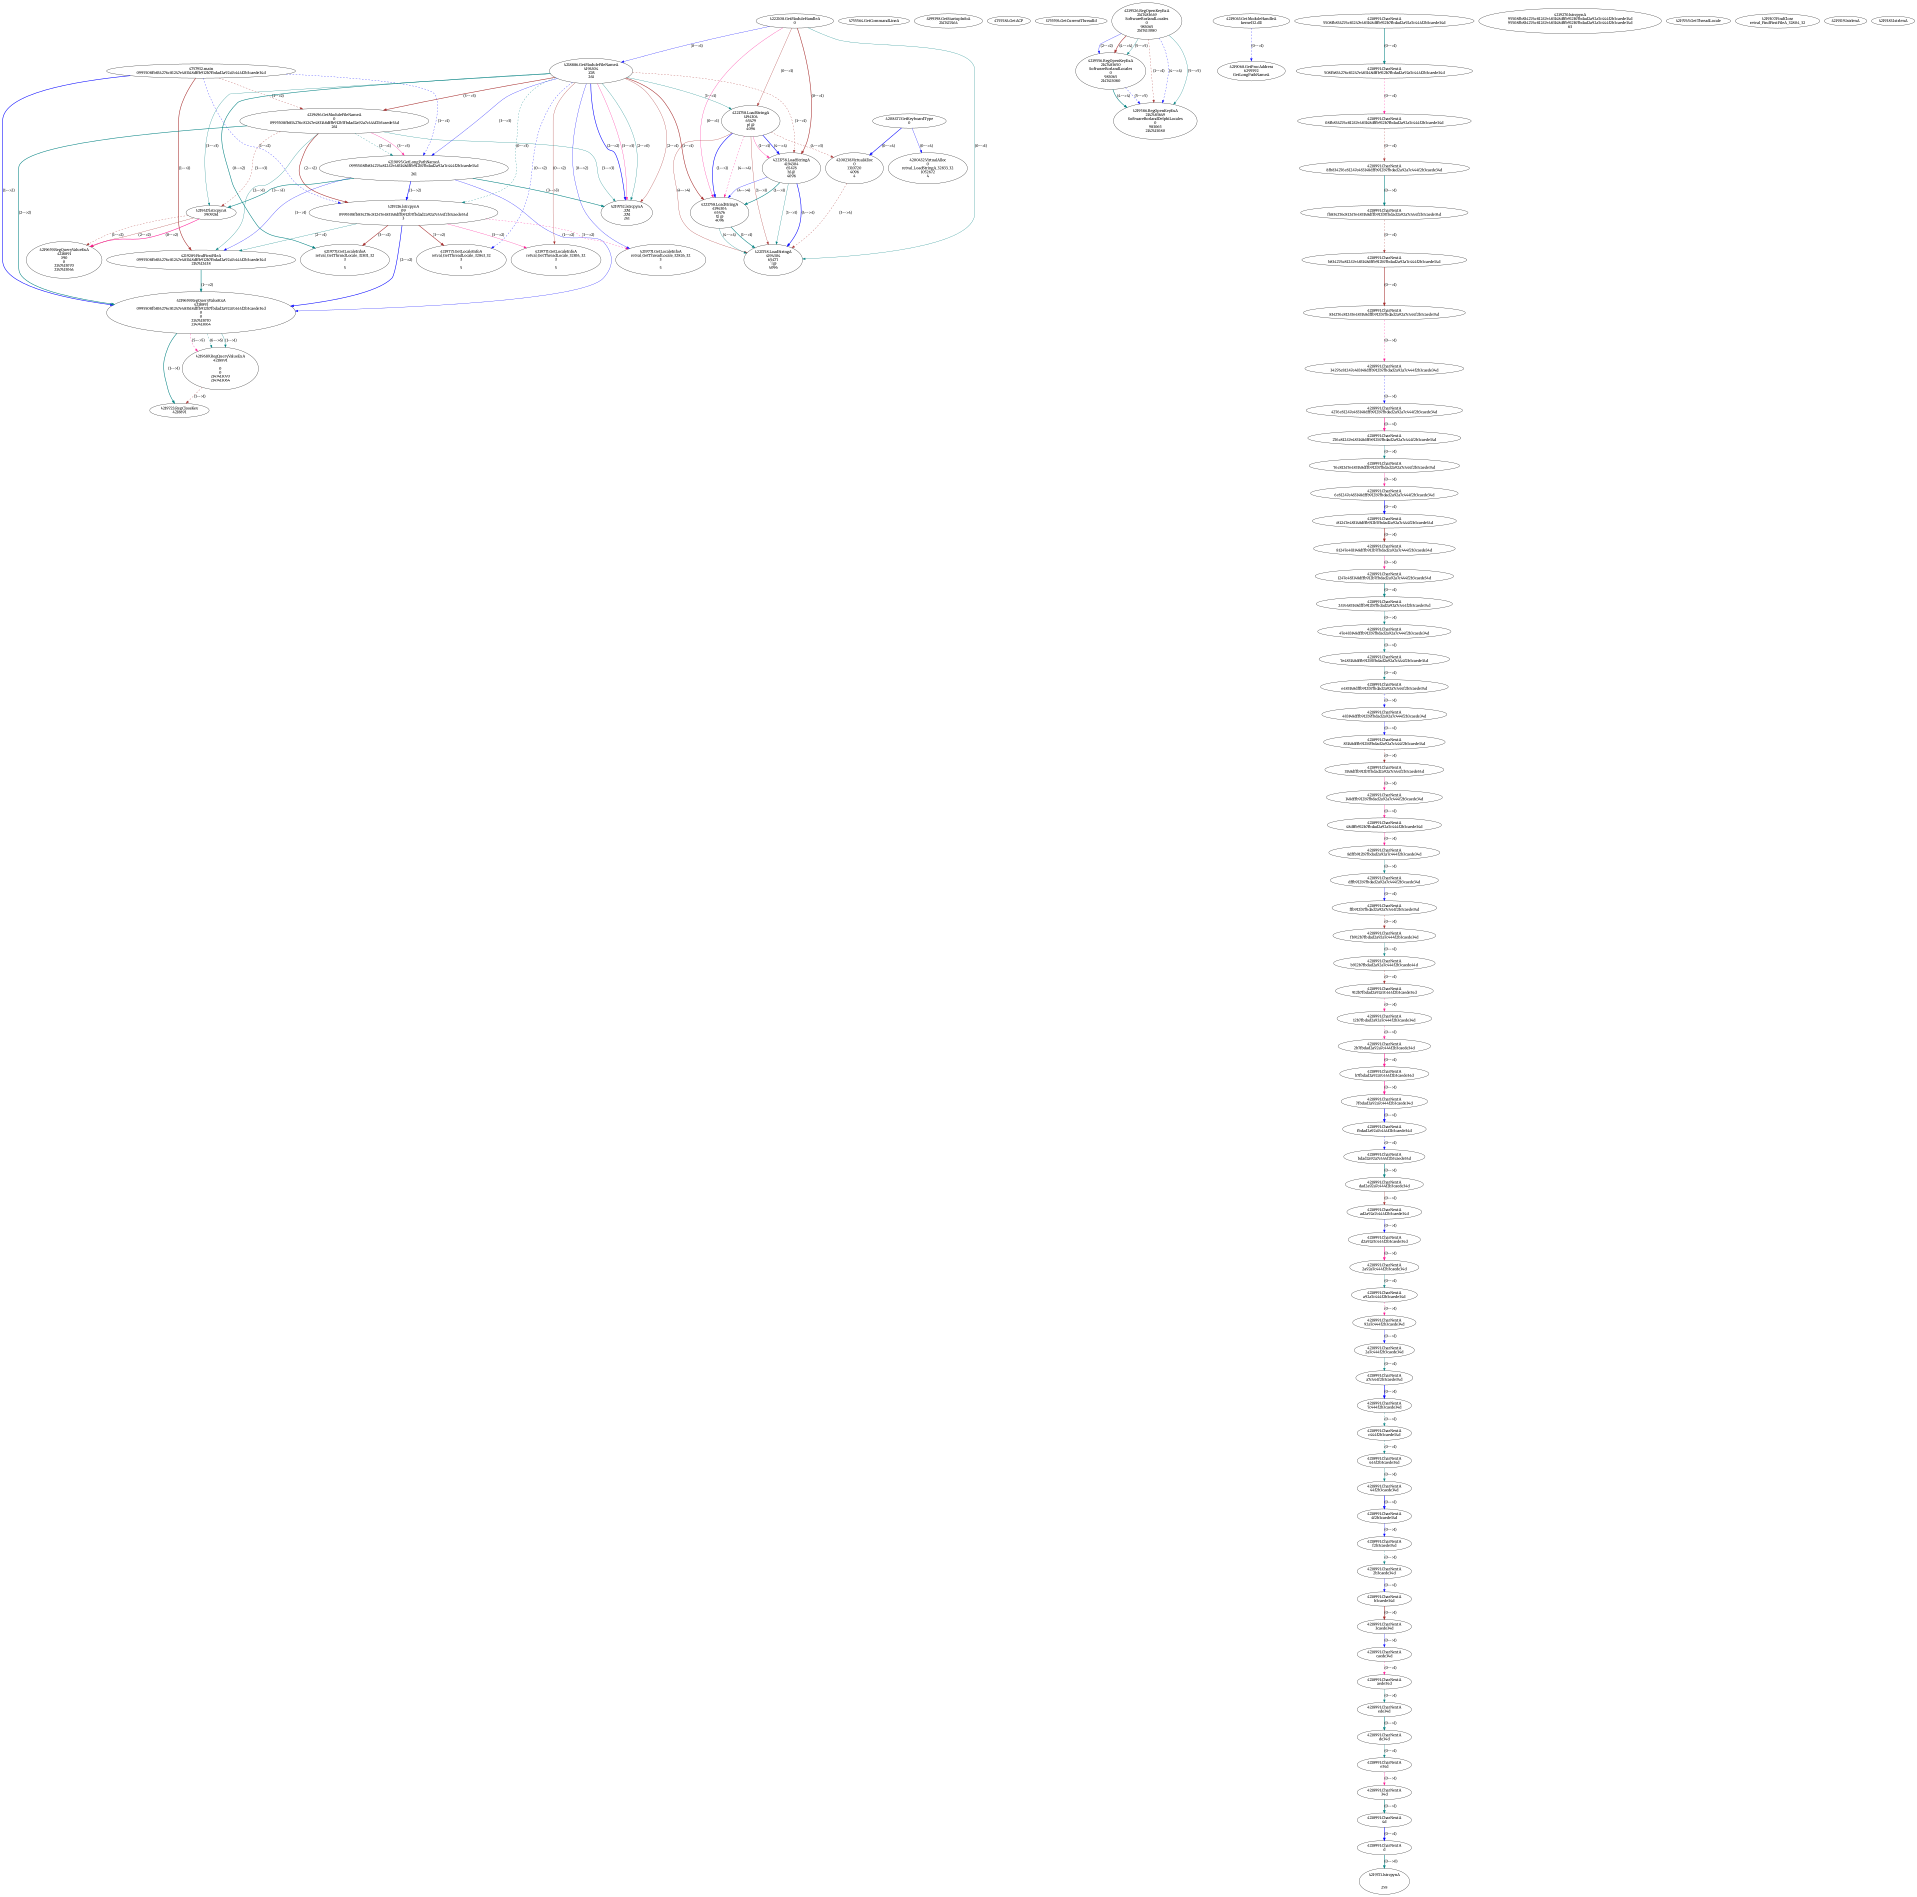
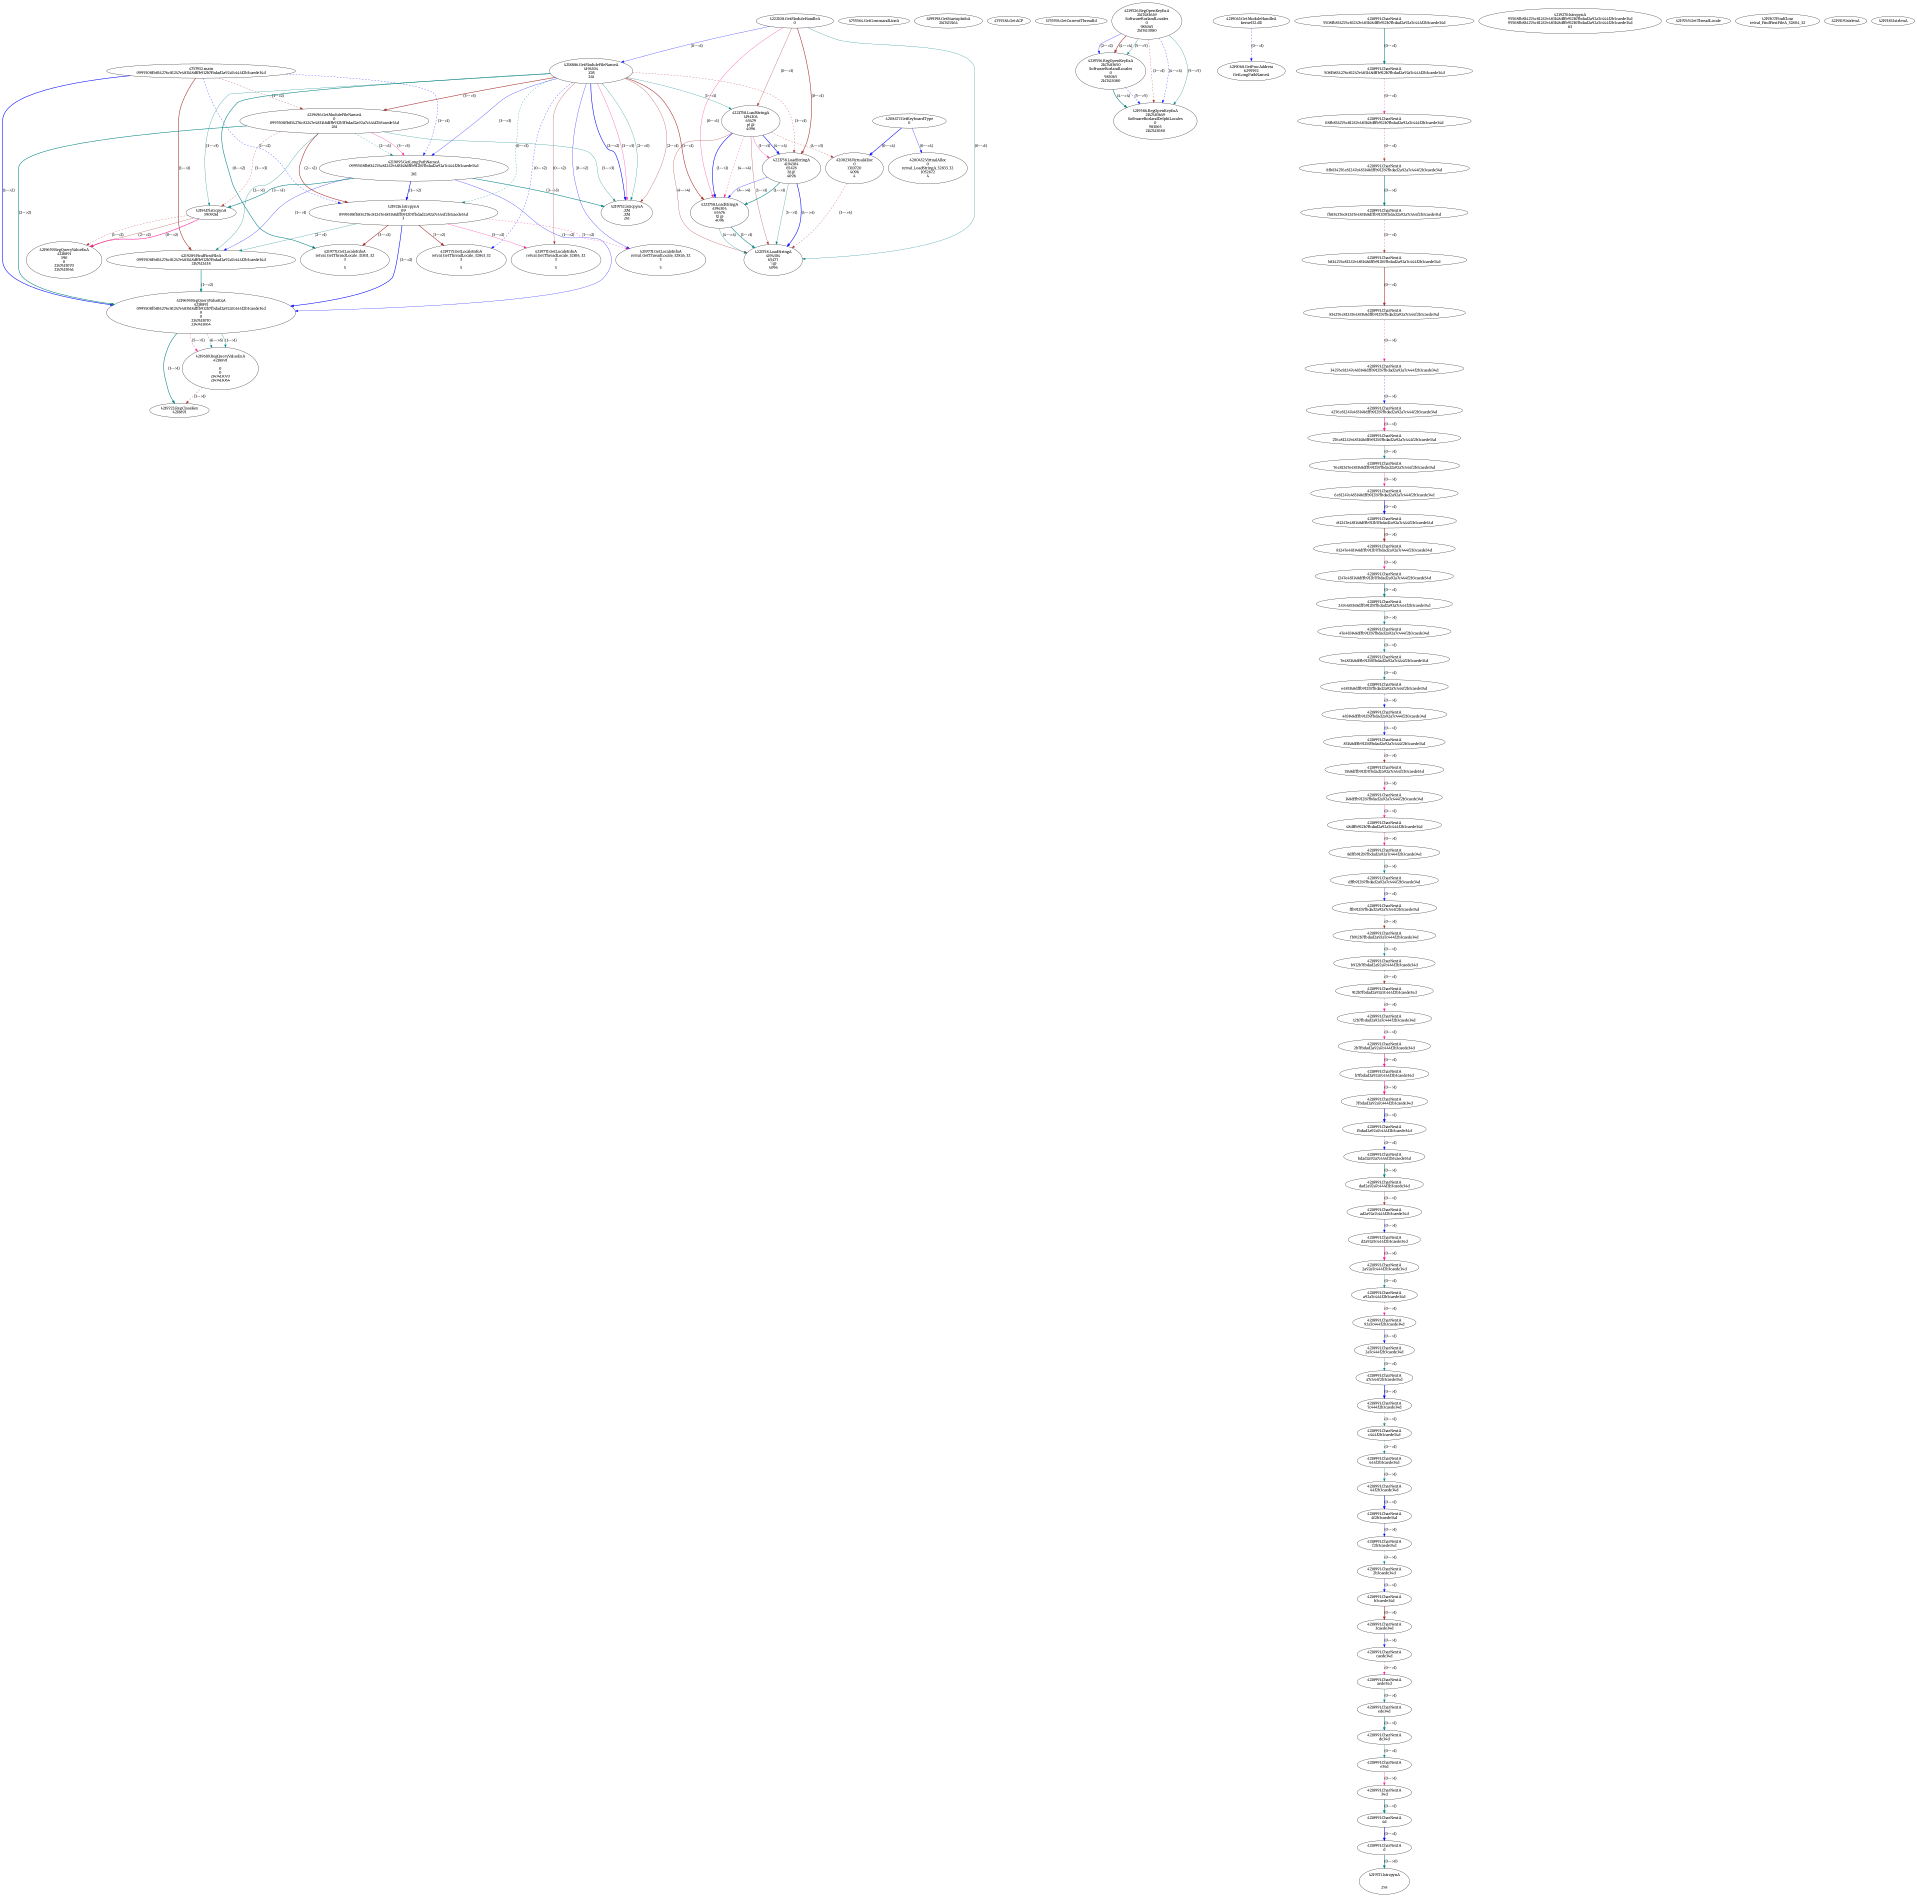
node "4218991.CharNextA b912b7fbdad2a92a7c444f2b3caede44d": label "4218991.CharNextA b912b7fbdad2a92a7c444f2b3caede44d" -> "4218991.CharNextA b912b7fbdad2a92a7c444f2b3caede34d"
